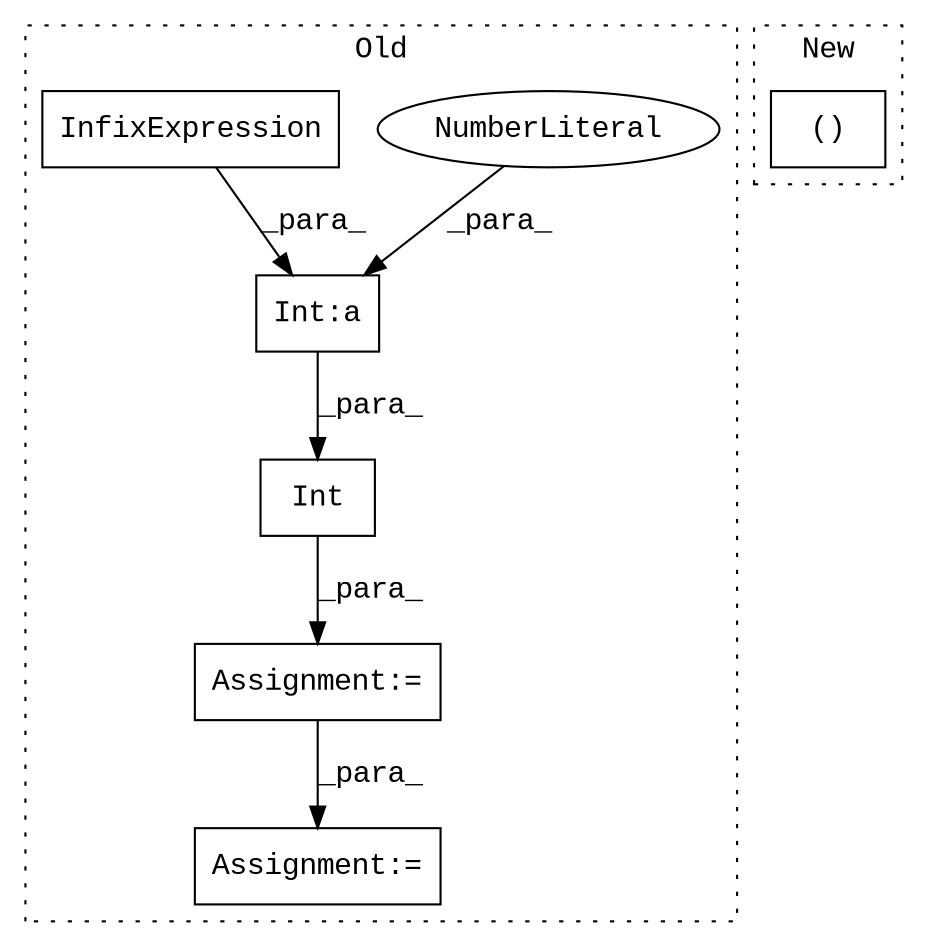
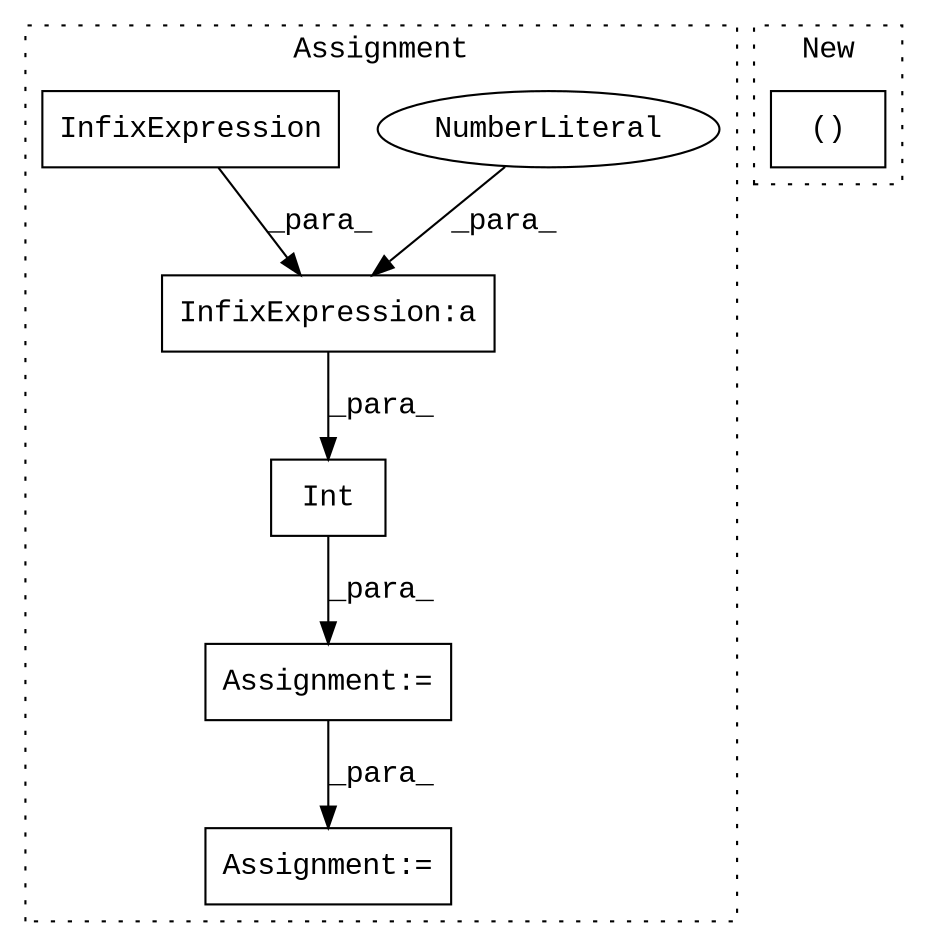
cluster "Old": label "Old" -> "Assignment"
node "Int:a": label "Int:a" -> "InfixExpression:a"
